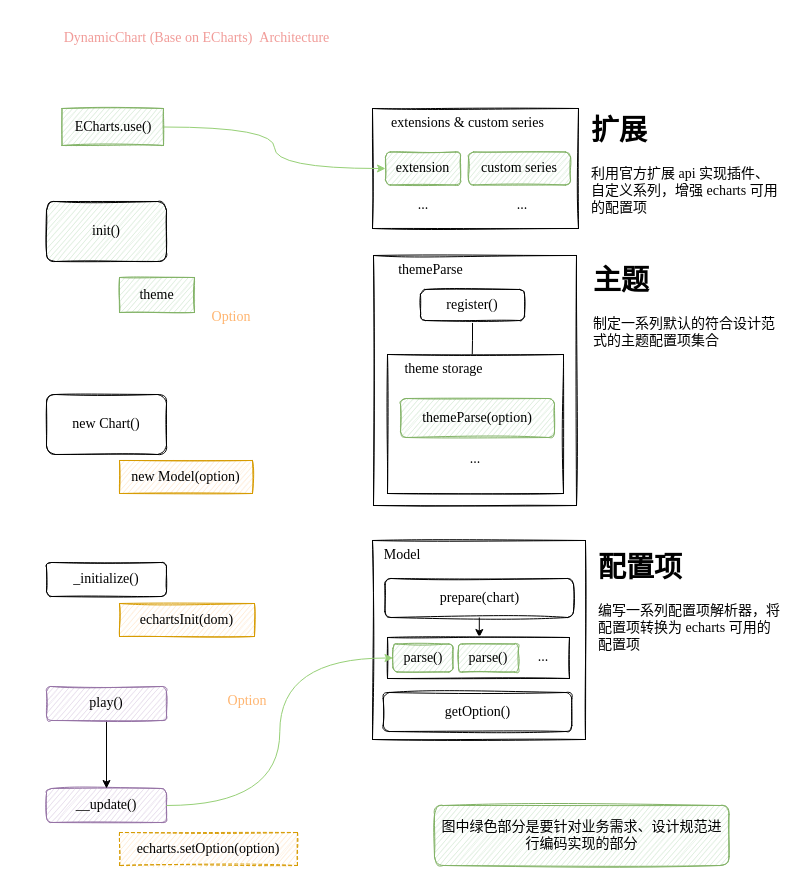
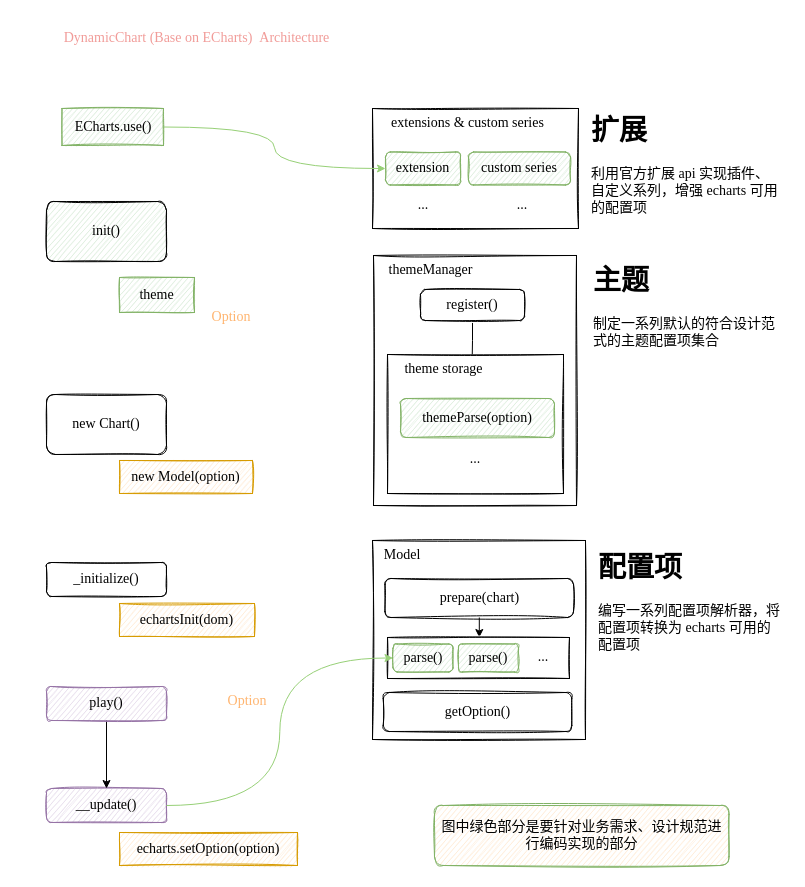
node "themeParse": label "themeParse" -> "themeManager"
node "图中绿色部分是要针对业务需求、设计规范进行编码实现的部分": fillcolor #d5e8d4 -> #ffe6cc
node "echarts.setOption(option)": style dashed -> solid
